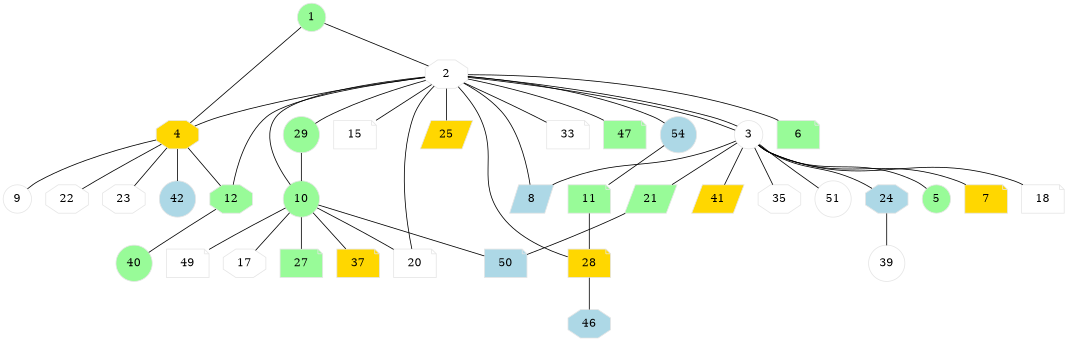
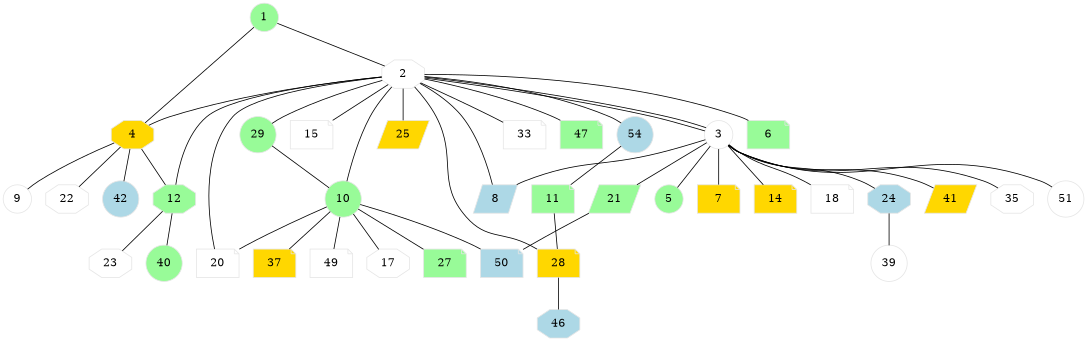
edge "4" -- "23": now "12" -- "23"
node "14": added
